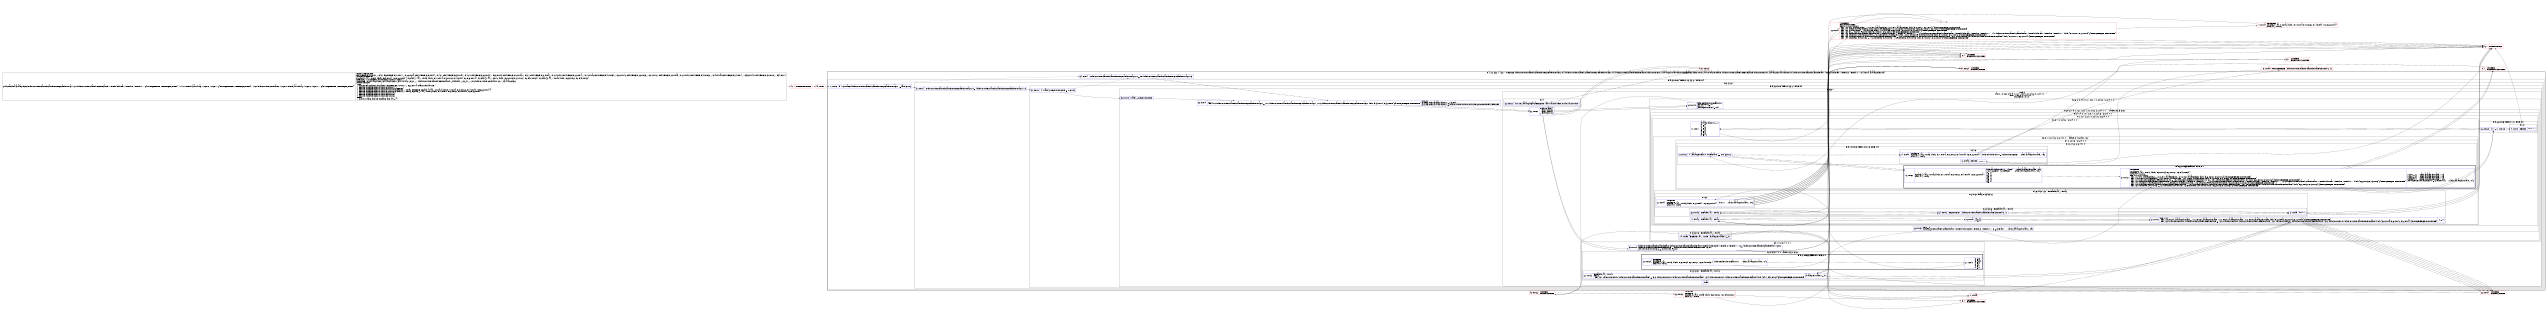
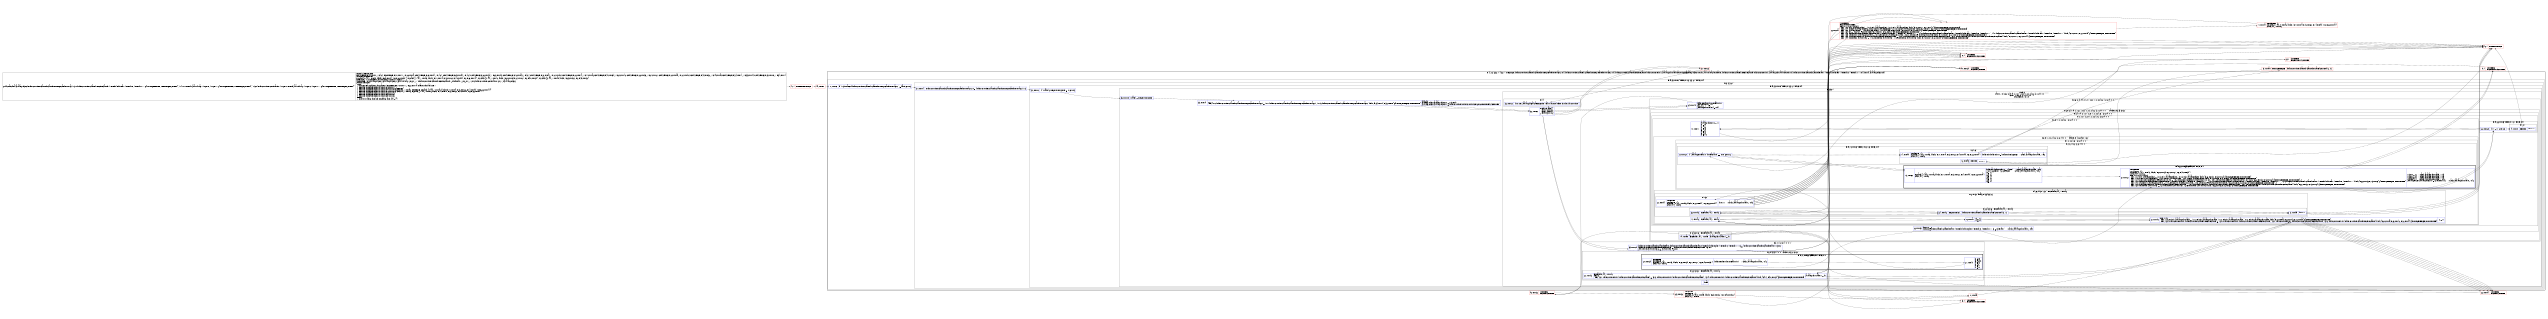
node "54: 0x0014": removed
node "66: 0x005c": text "int r2 = 0" -> "throw r2 = 0"
